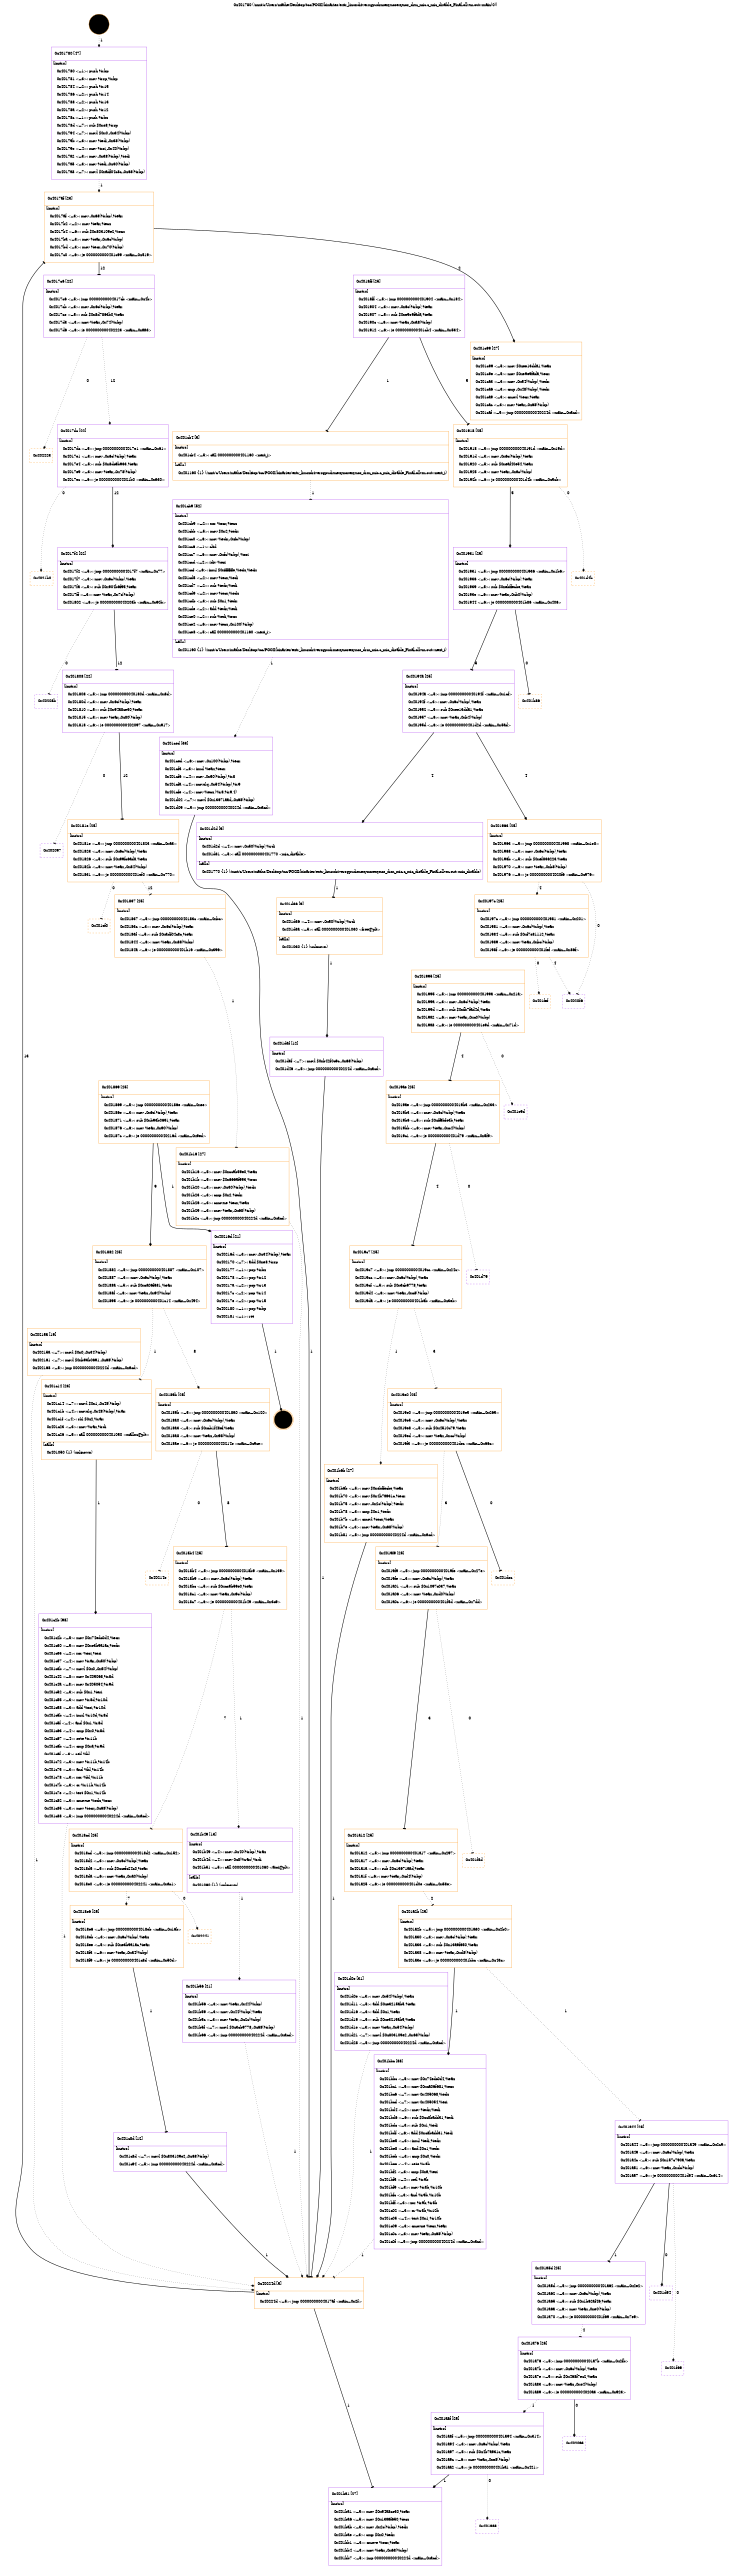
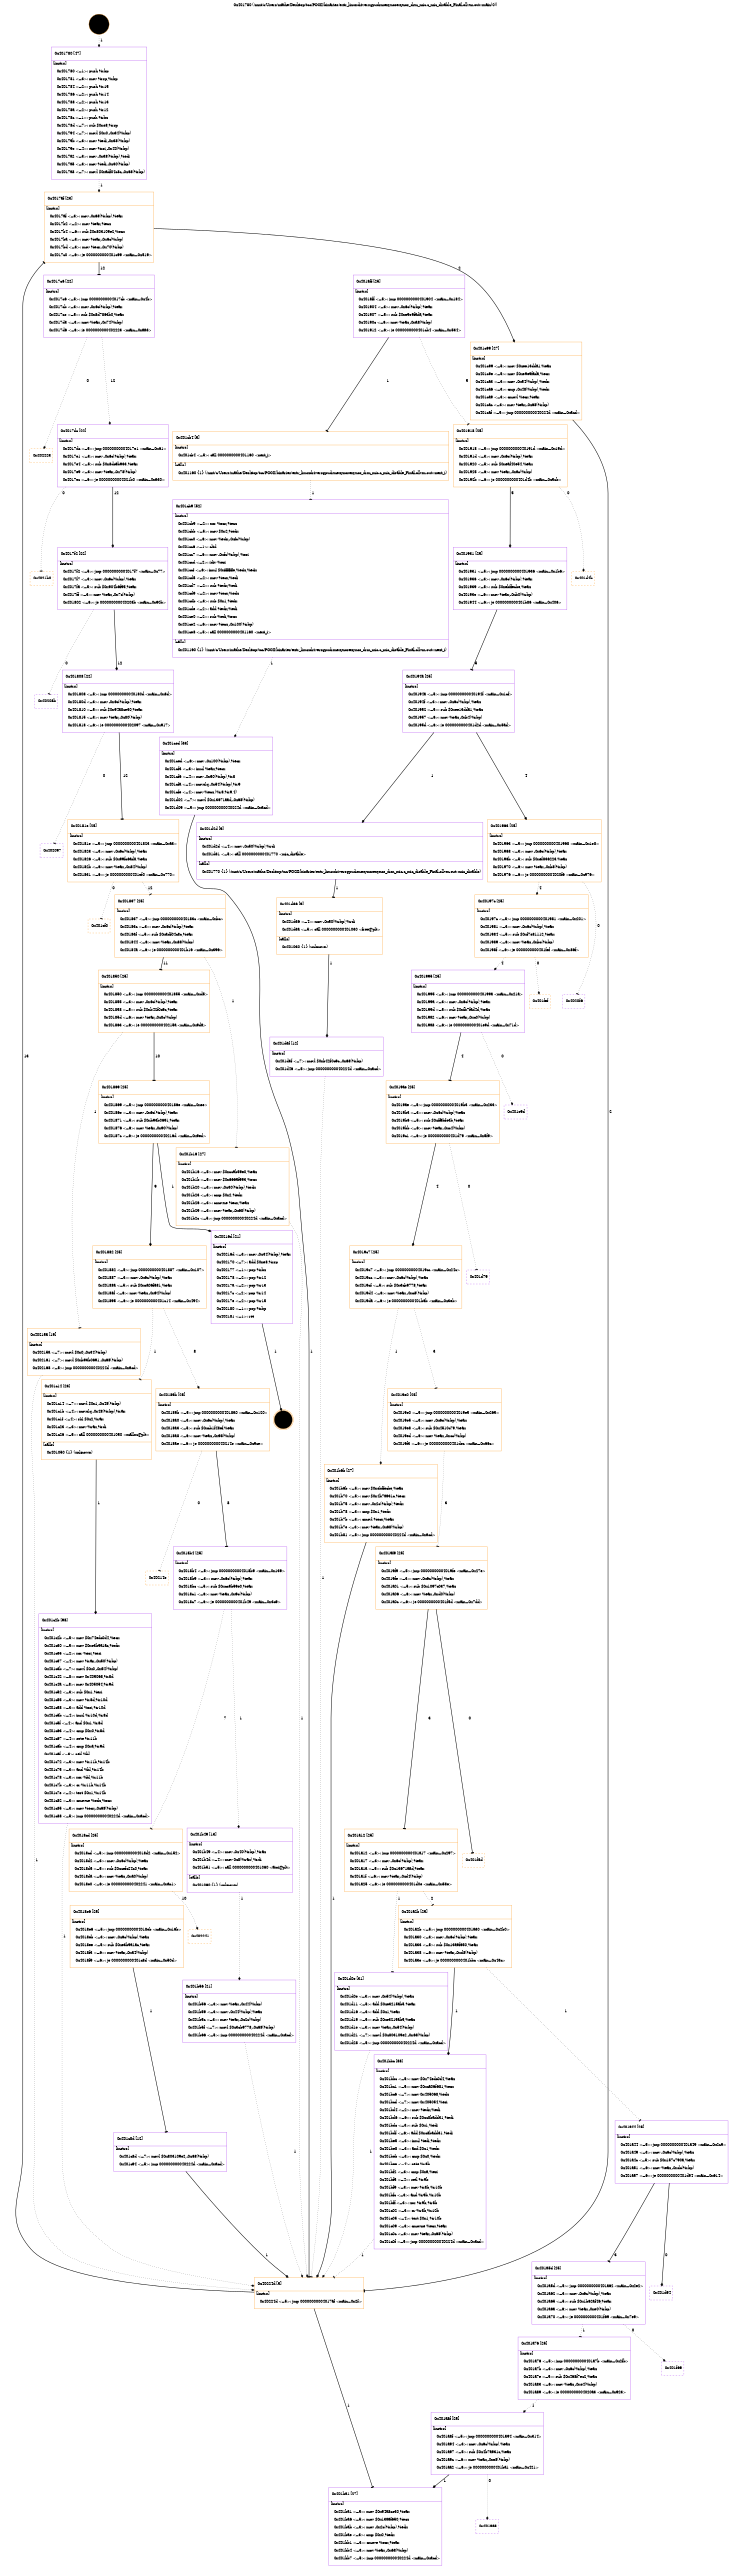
edge "0x4018ff [25]" -> "0x401918 [25]": style bold -> dotted
edge "0x4017dc [22]" -> "0x4021b0": arrowhead diamond -> tee
edge "0x4017f2 [22]" -> "0x401808 [22]": arrowhead tee -> diamond
node "0x401b86": removed
edge "0x40194a [25]" -> "0x401d2d [9]": label " 4" -> " 1"
edge "0x40197c [25]" -> "0x4020f6": now "0x40197c [25]" -> "0x401995 [25]"
node "0x401850 [25]": added
node "0x401995 [25]": color darkorange -> purple
edge "0x4019ae [25]" -> "0x4019c7 [25]": arrowhead tee -> diamond
edge "0x401c99 [27]" -> "0x40224d [5]": added, label "2"
node "0x4018b4 [25]": color darkorange -> purple
node "0x401dec": removed
edge "0x401d3f [12]" -> "0x40224d [5]": style bold -> dotted
edge "0x4019f9 [25]" -> "0x401f5d": style dotted -> bold
edge "0x4018cd [25]" -> "0x4018e6 [25]": removed, label "7"
edge "0x4018cd [25]" -> "0x402241": label " 0" -> " 10"
edge "0x401a12 [25]" -> "0x401d0e [31]": added, label "1"
edge "0x401a44 [25]" -> "0x401a5d [25]": label " 1" -> " 3"
edge "0x401a44 [25]" -> "0x401f69": now "0x401a5d [25]" -> "0x401f69"
edge "0x401a5d [25]" -> "0x401a76 [25]": label " 4" -> " 1"
node "0x4020a3": removed
